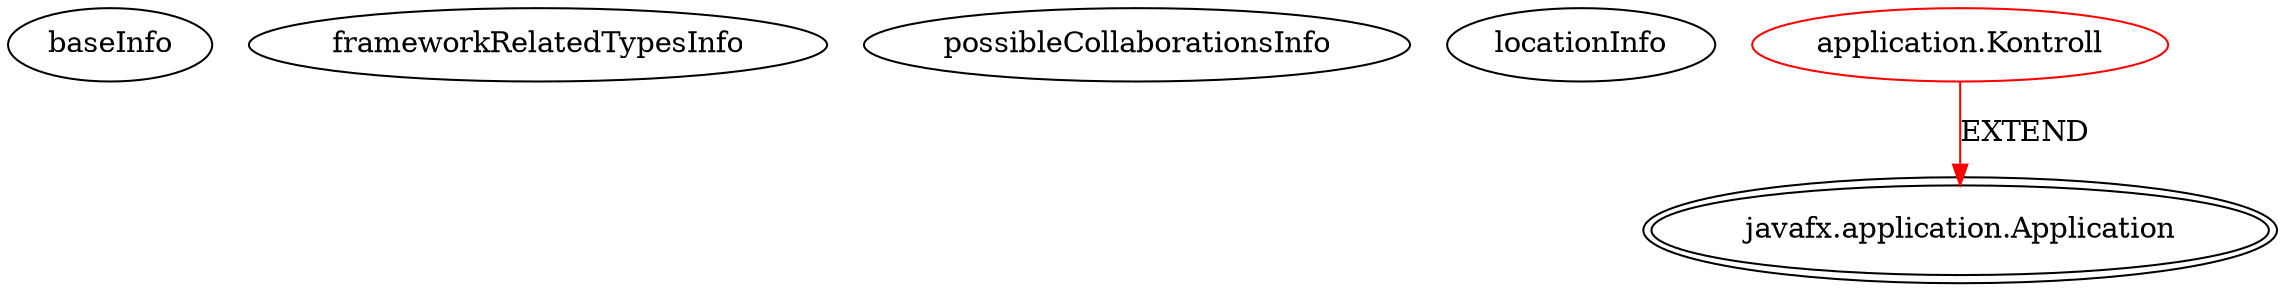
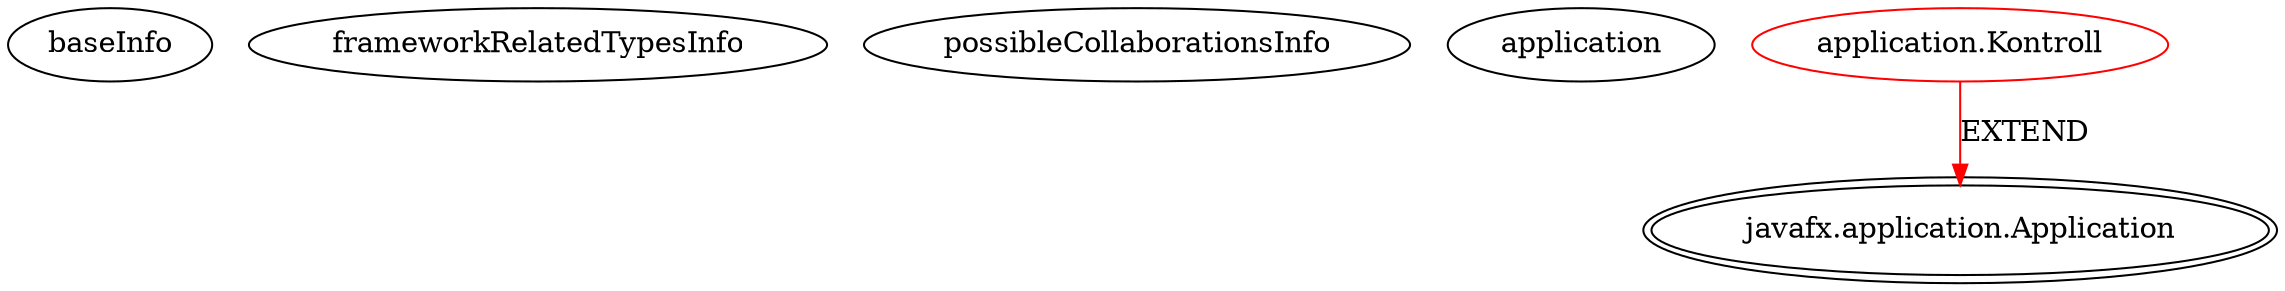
node "locationInfo": label "locationInfo" -> "application"
